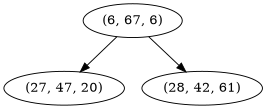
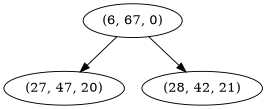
node "(6, 67, 6)": label "(6, 67, 6)" -> "(6, 67, 0)"
node "(28, 42, 61)": label "(28, 42, 61)" -> "(28, 42, 21)"
